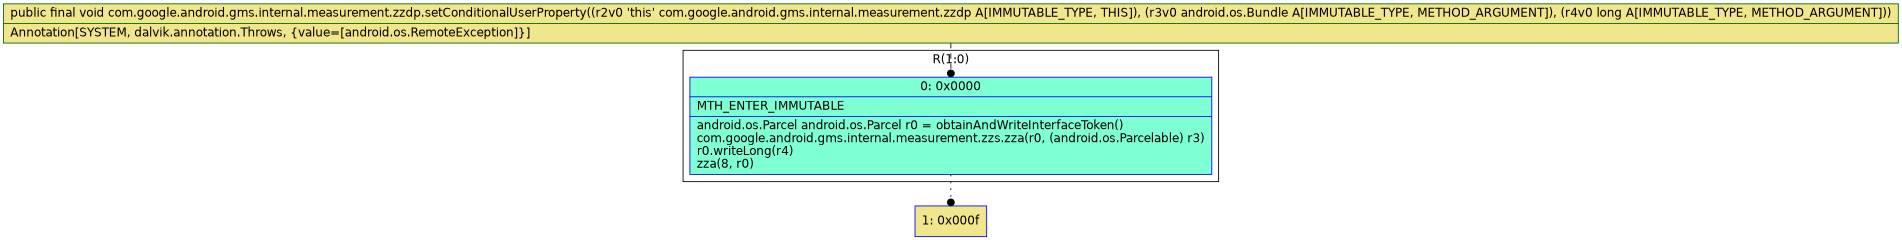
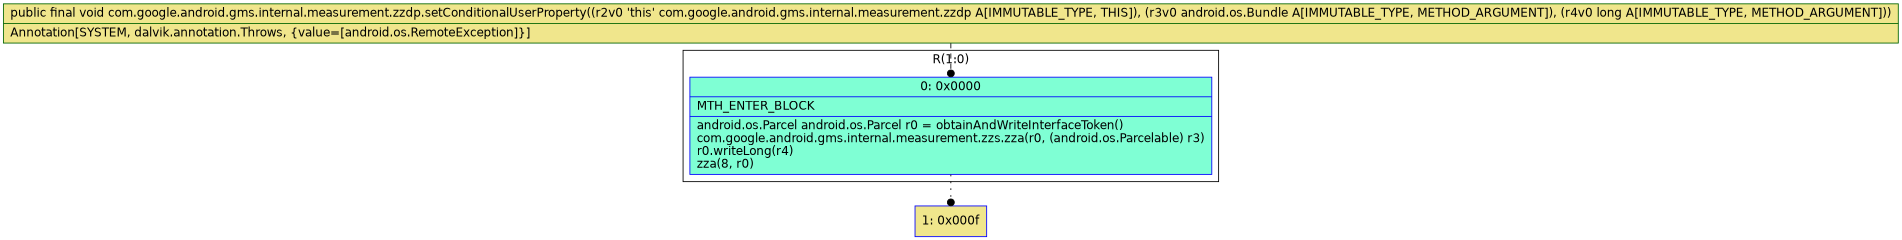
node "0: 0x0000": text "MTH_ENTER_IMMUTABLE" -> "MTH_ENTER_BLOCK"
